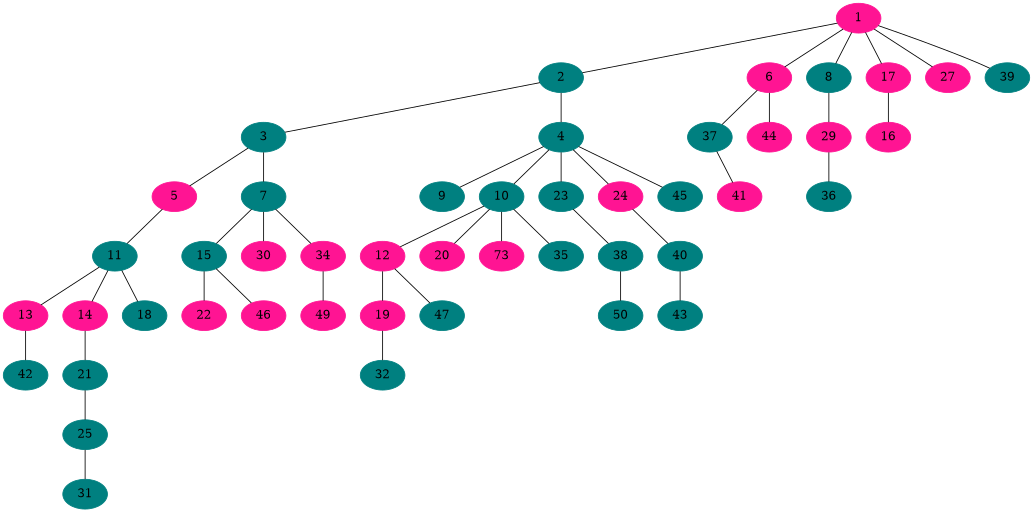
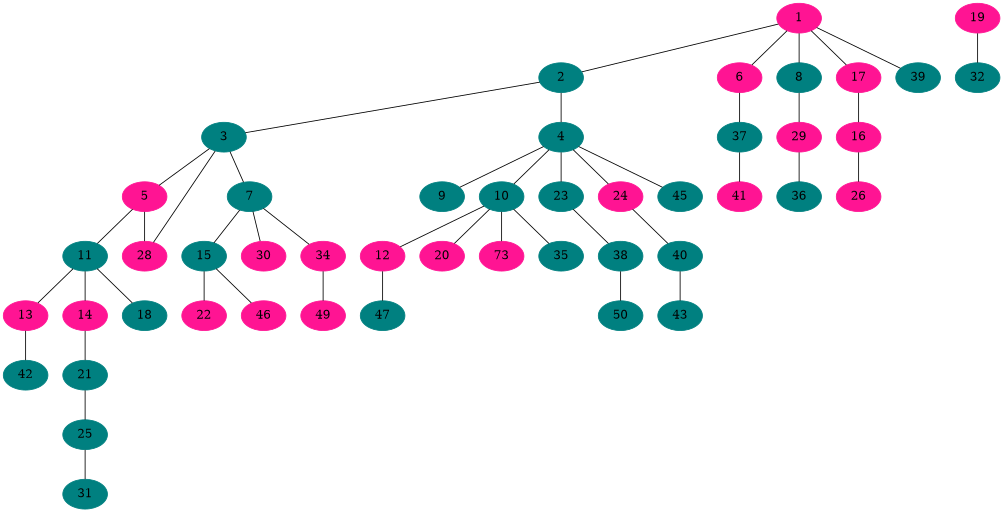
node "27": removed
node "44": removed
node "26": added
node "28": added
edge "12" -- "19": removed
